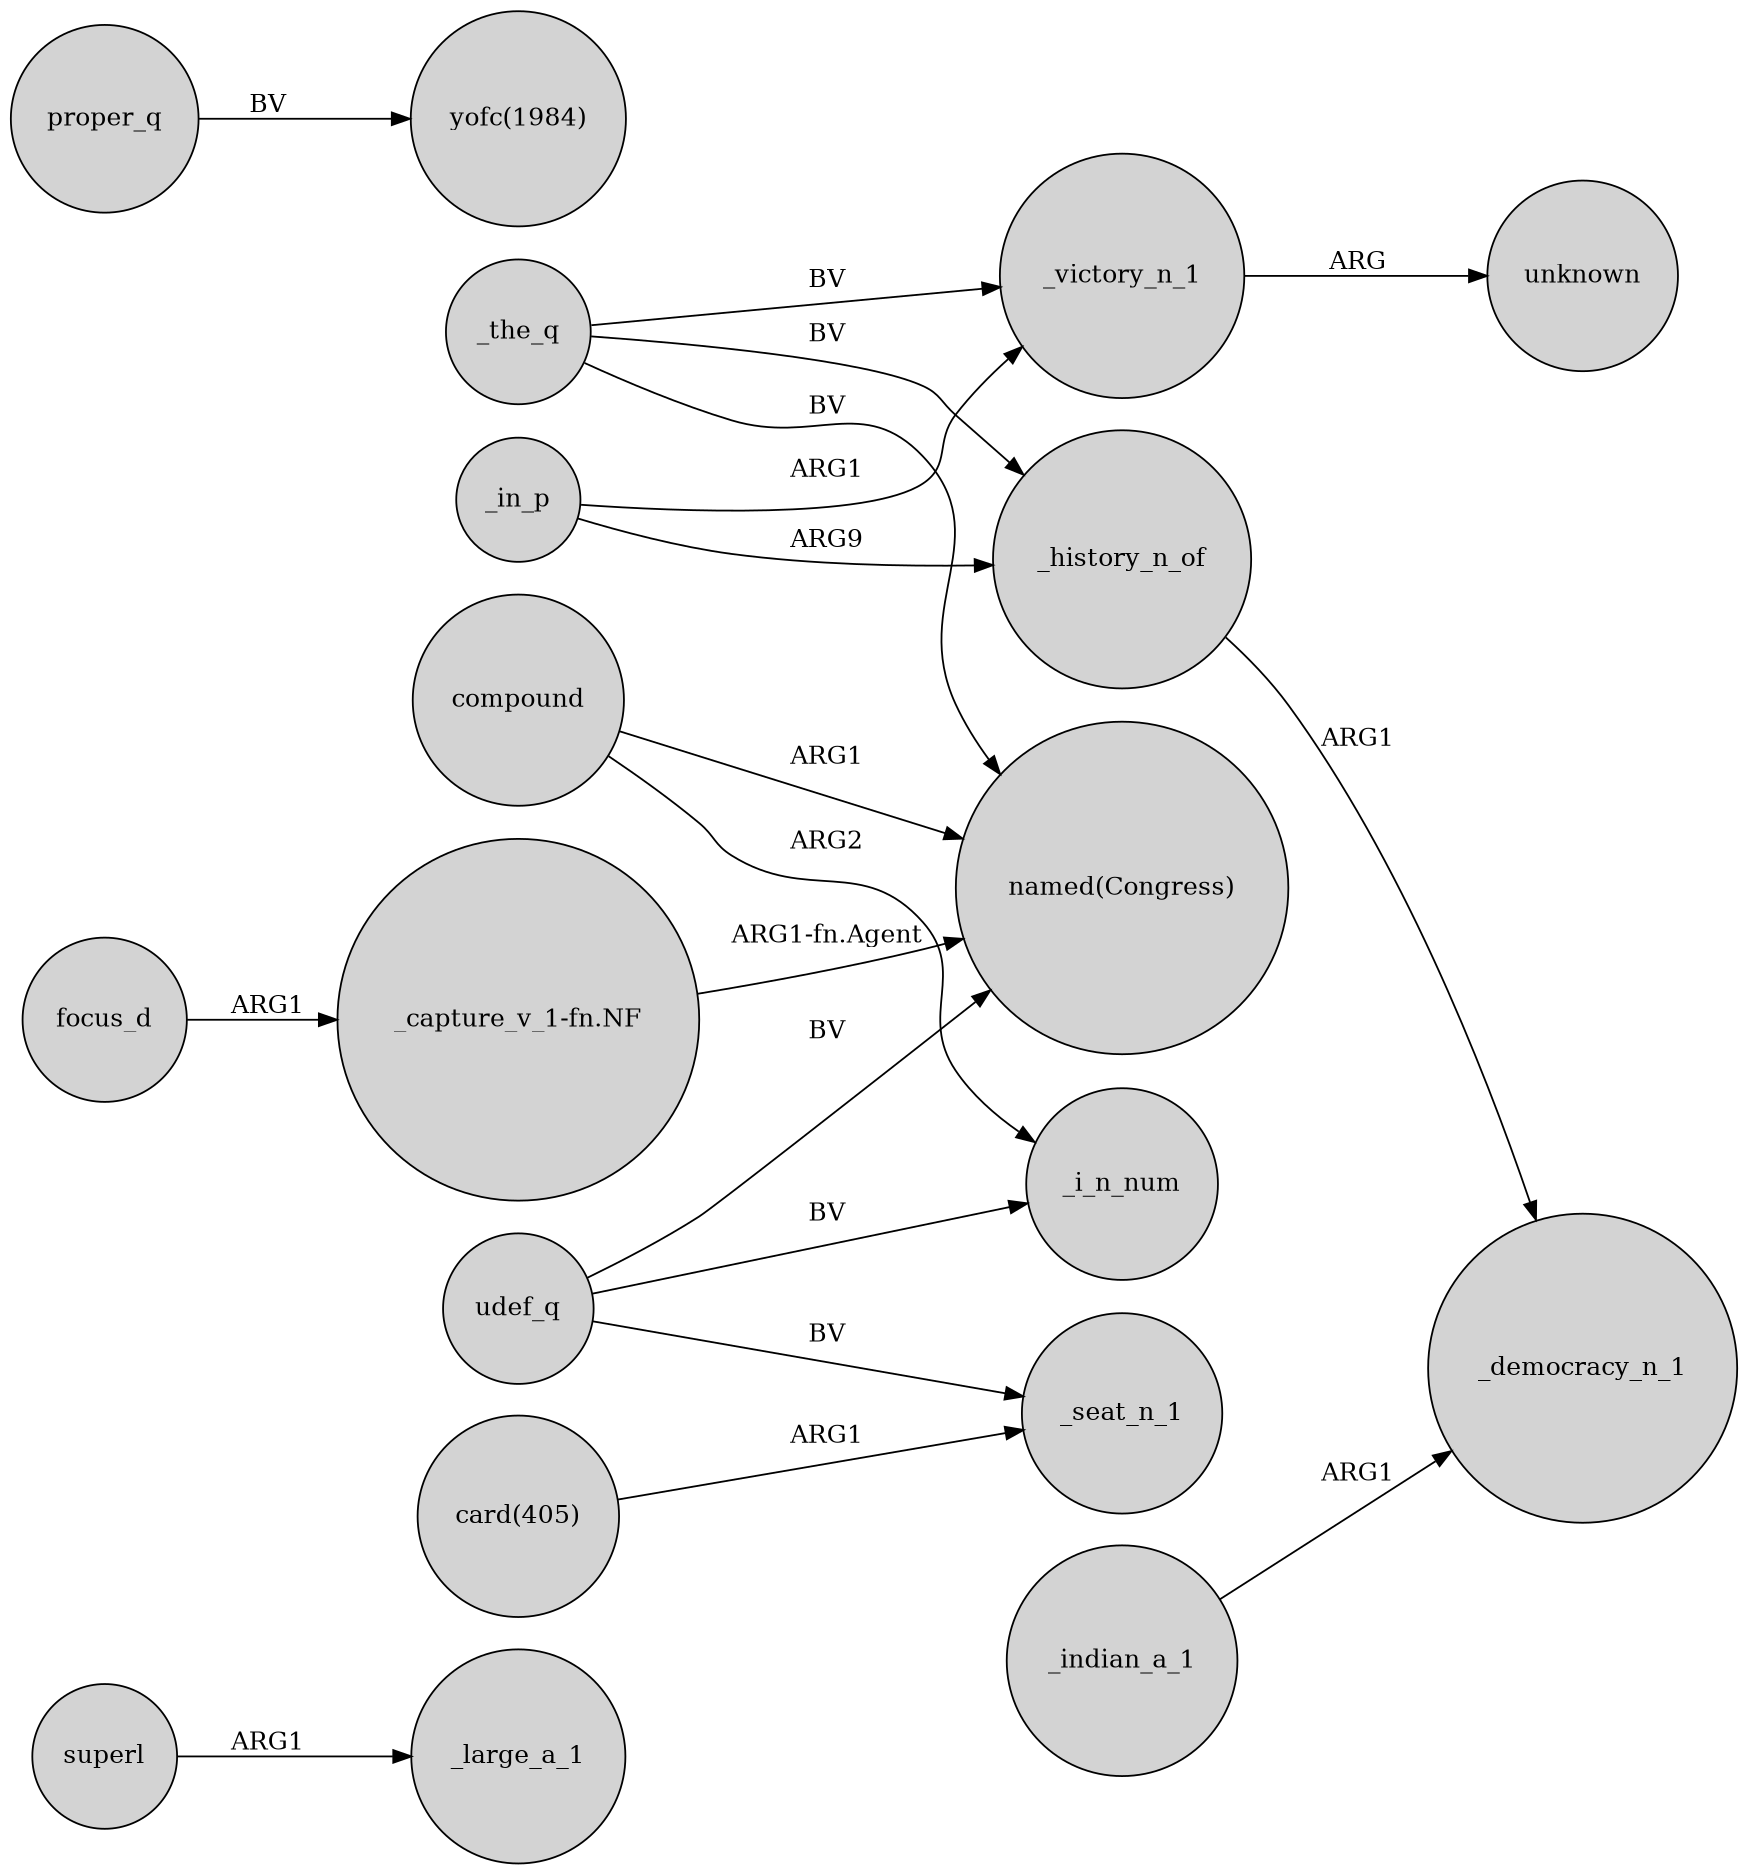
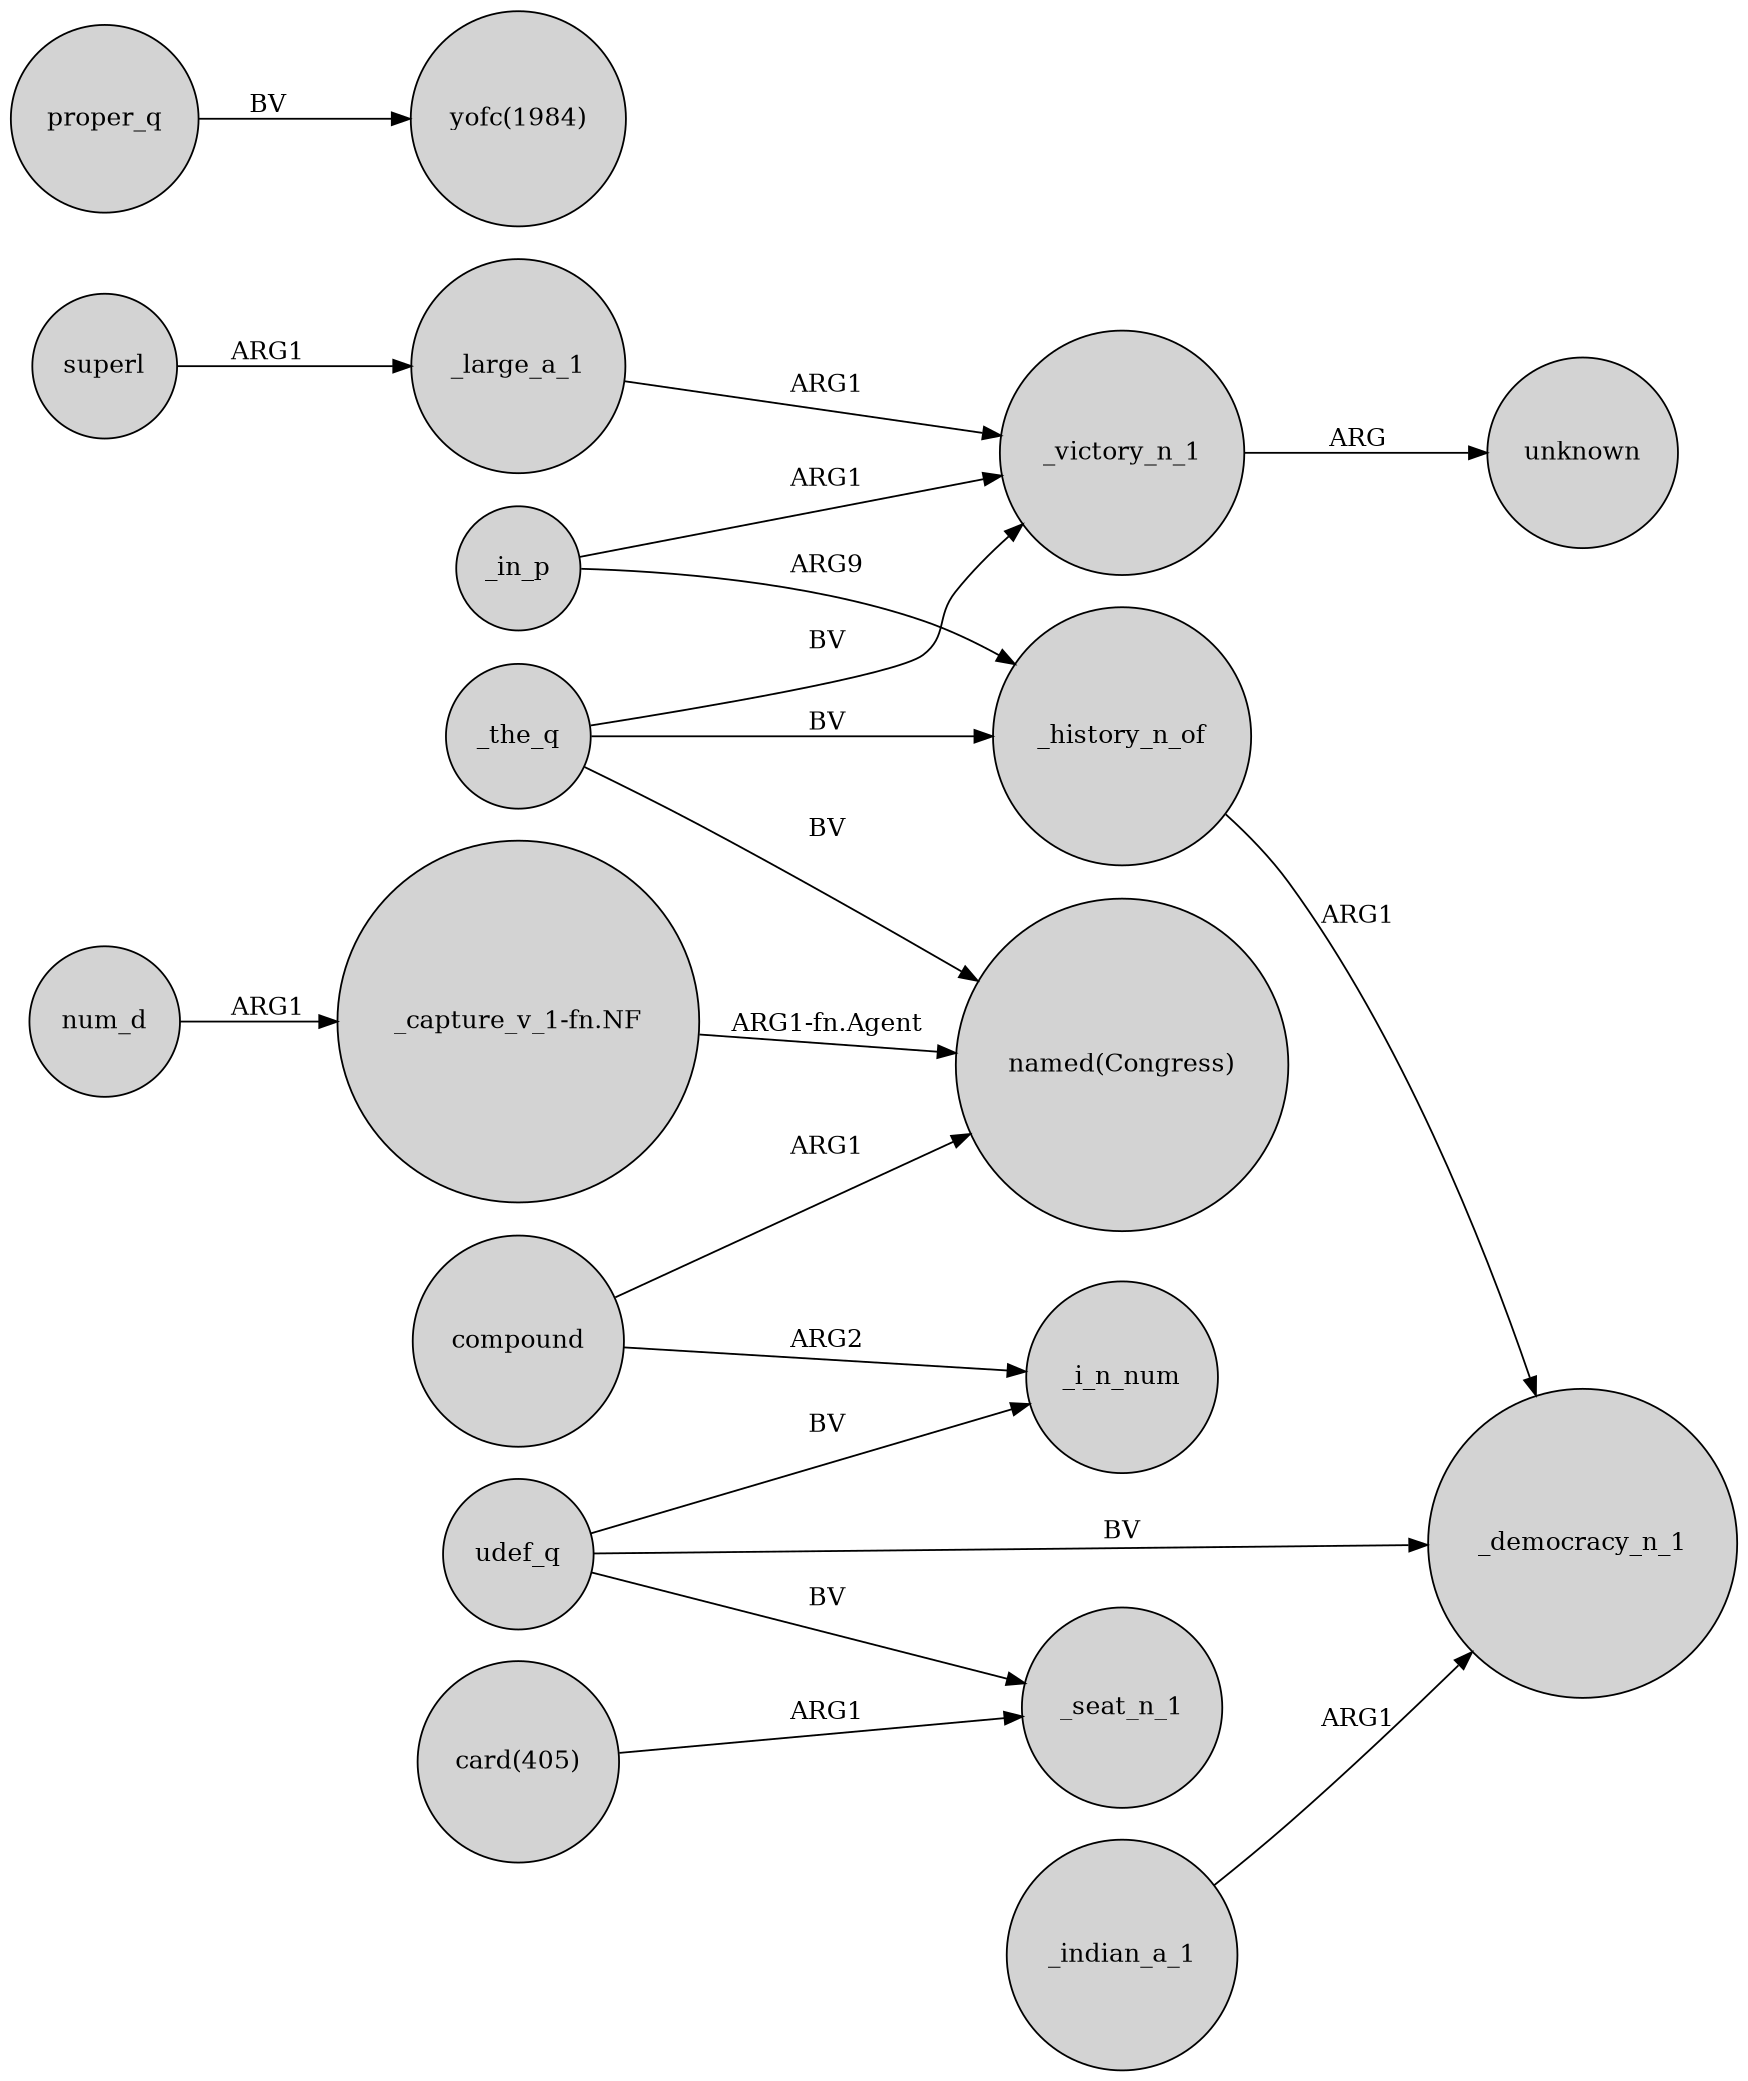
edge "_large_a_1" -> "_victory_n_1": added, label "ARG1"
node "focus_d": label "focus_d" -> "num_d"
edge "udef_q" -> "named(Congress)": now "udef_q" -> "_democracy_n_1"
